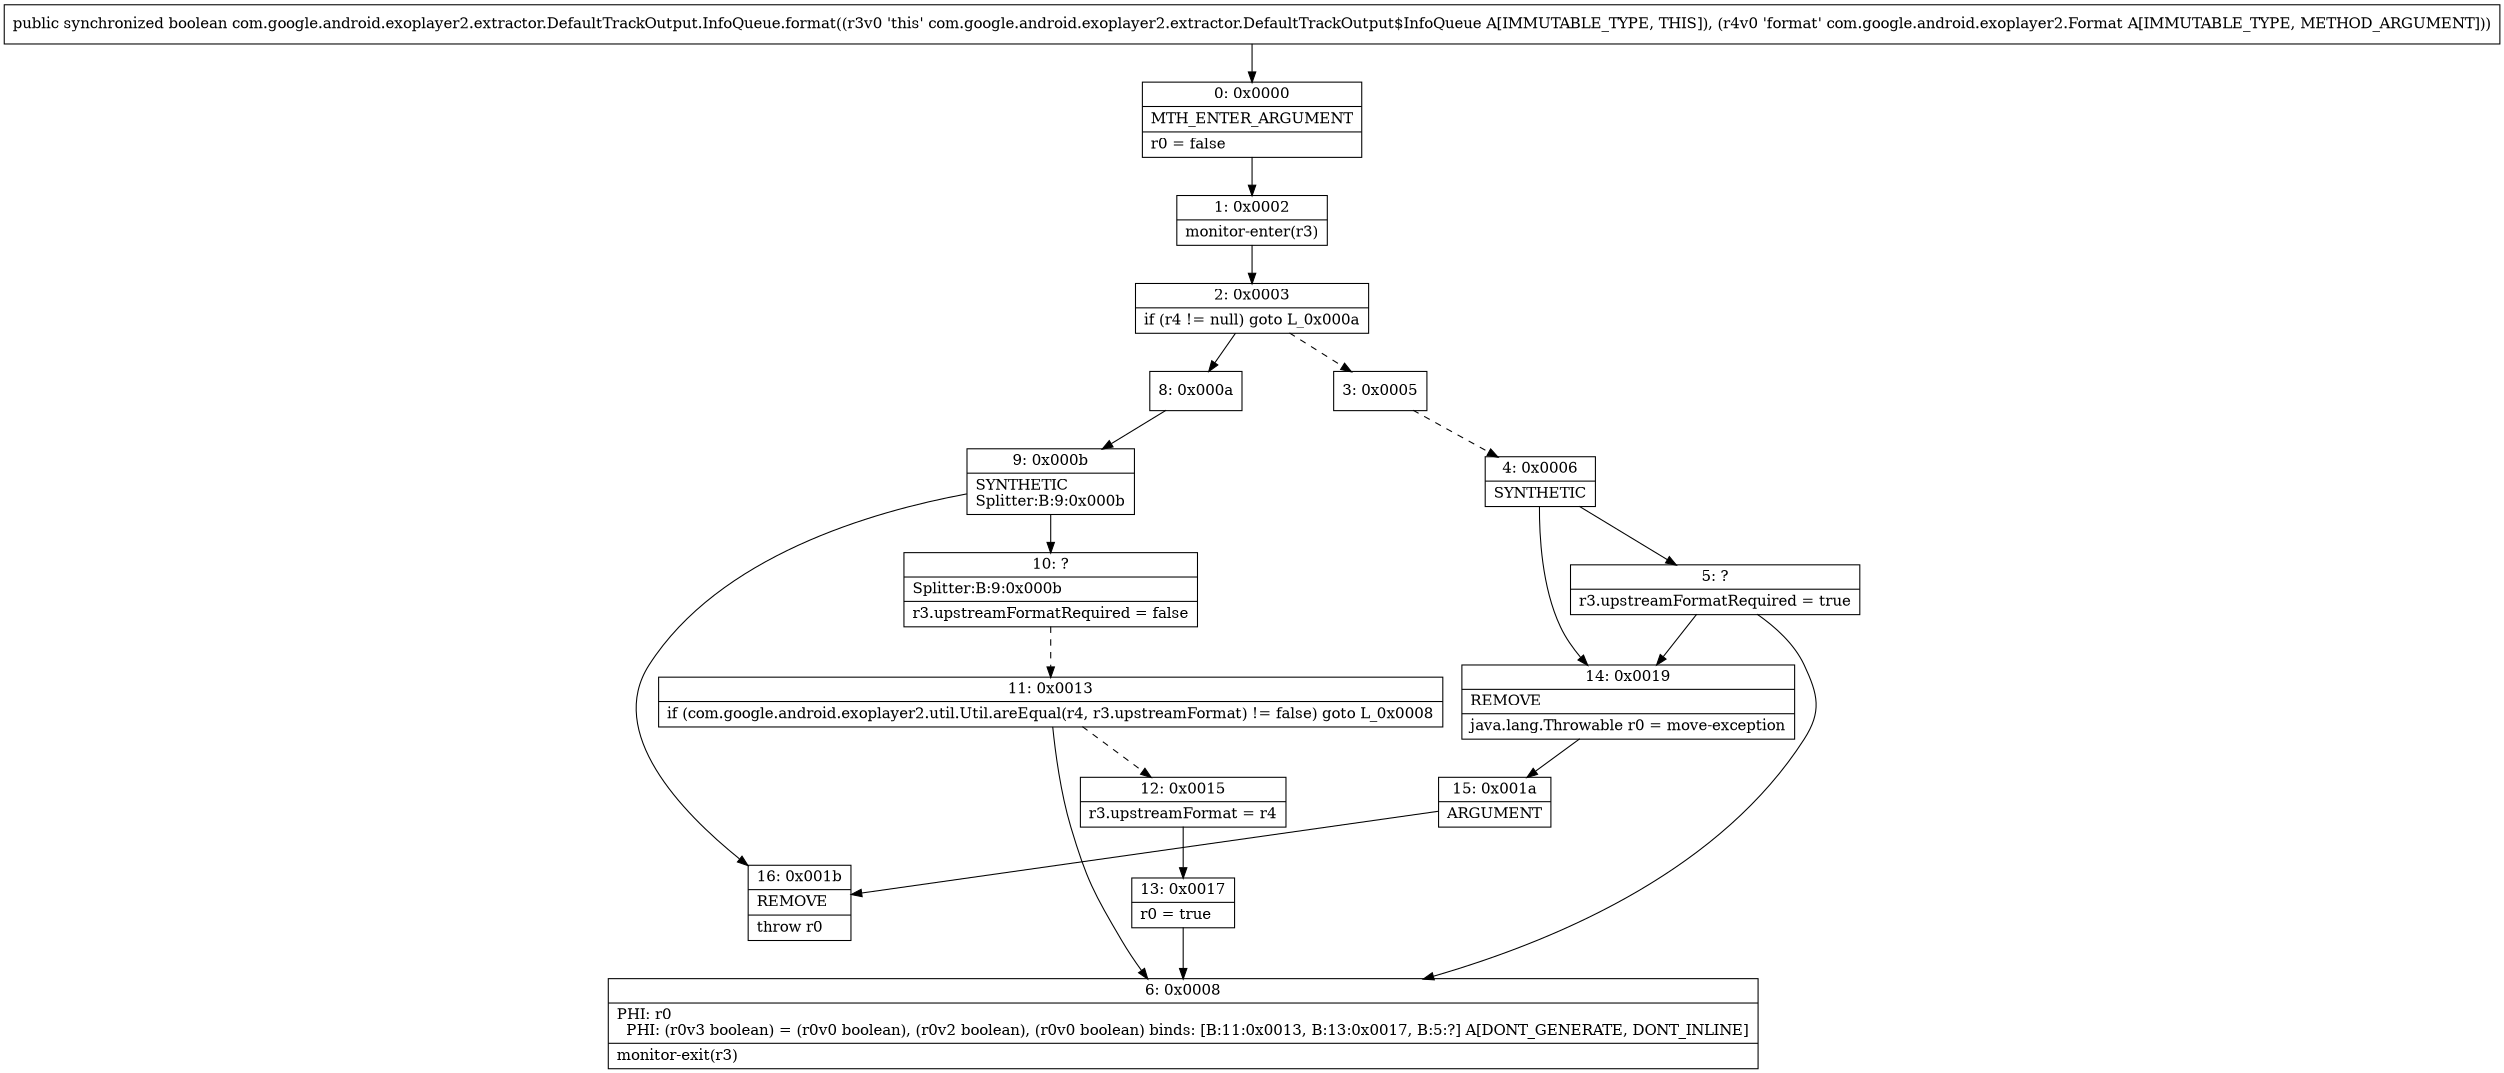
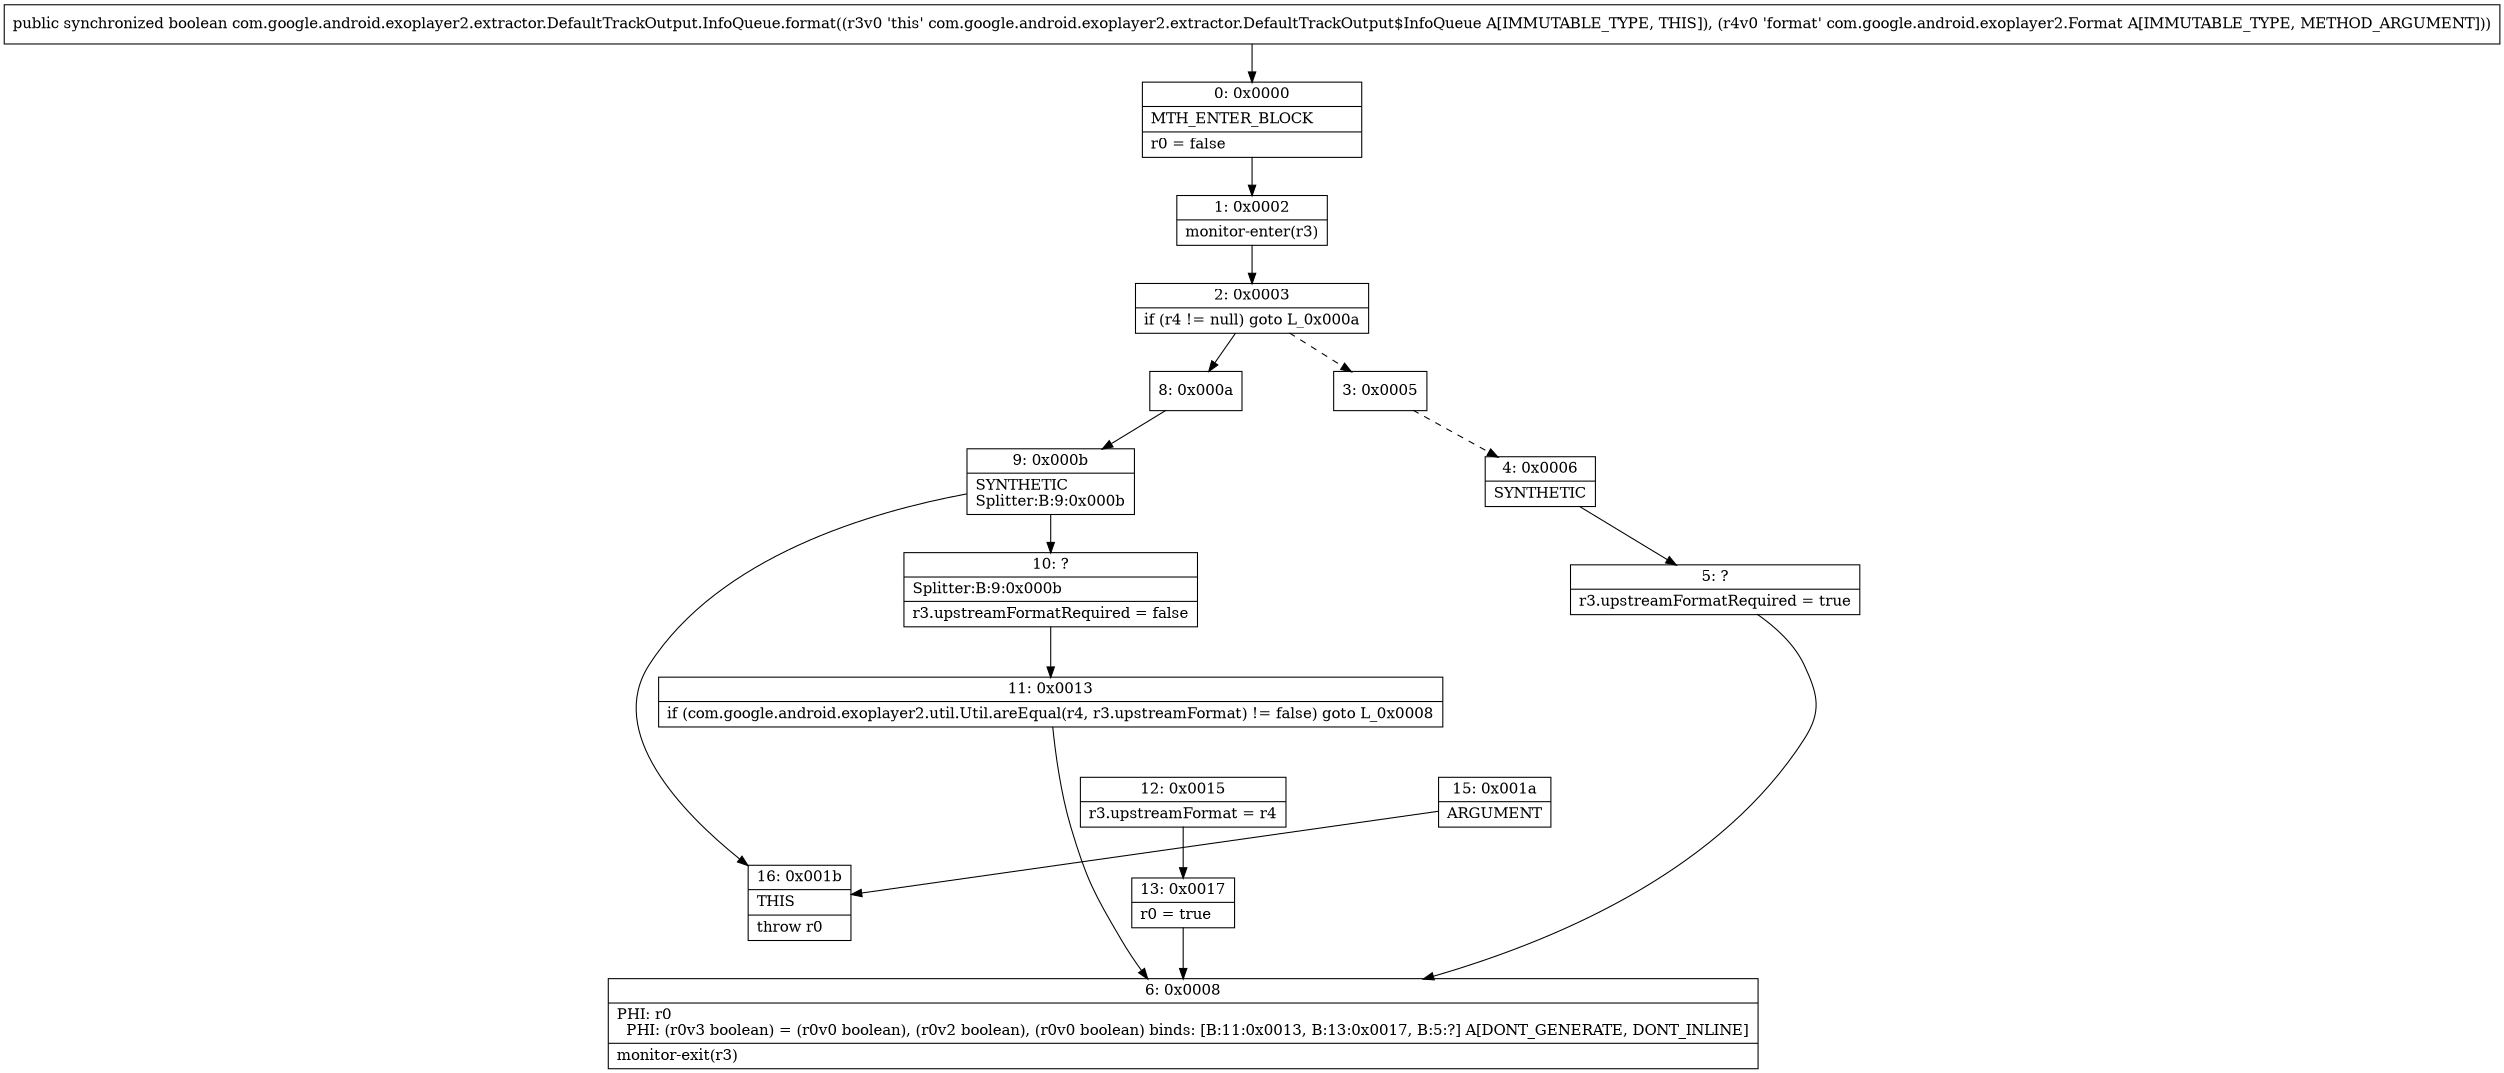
node "0: 0x0000": text "MTH_ENTER_ARGUMENT" -> "MTH_ENTER_BLOCK"
edge "10: ?" -> "11: 0x0013": style dashed -> solid
node "14: 0x0019": removed
edge "11: 0x0013" -> "12: 0x0015": removed
node "16: 0x001b": text "REMOVE" -> "THIS"
